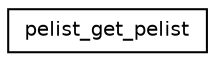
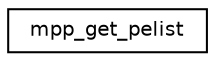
node "pelist_get_pelist": label "pelist_get_pelist" -> "mpp_get_pelist"
